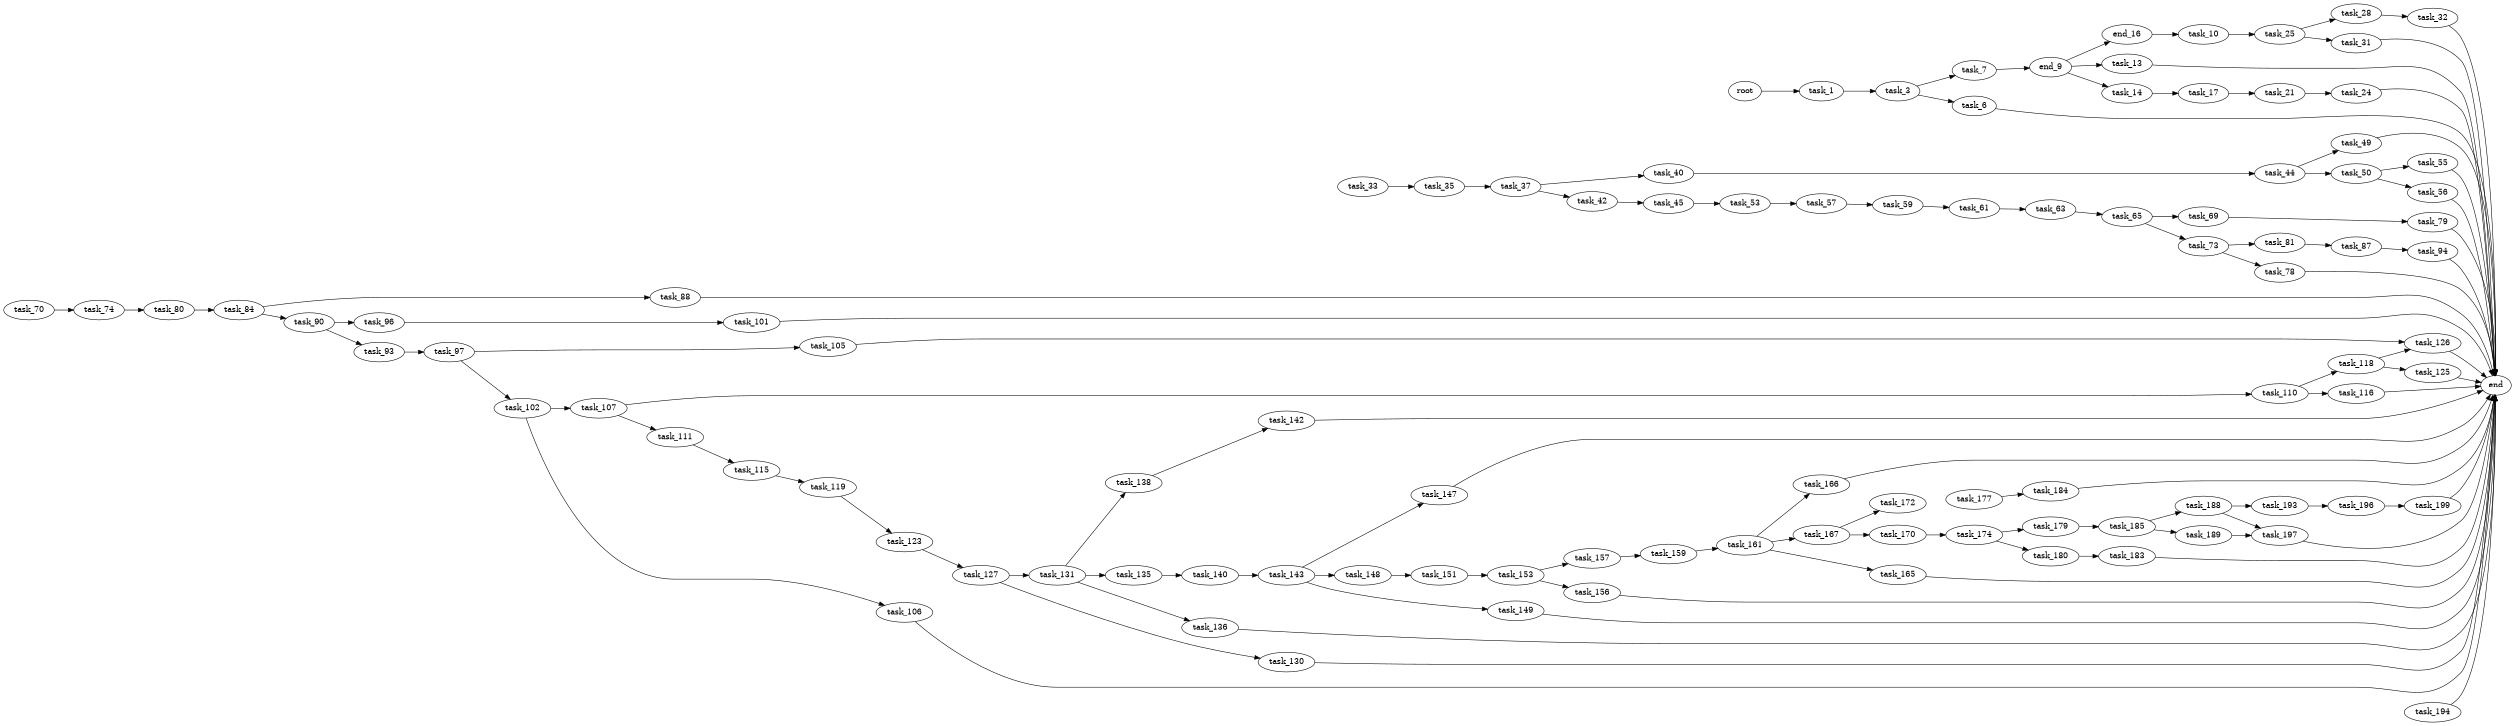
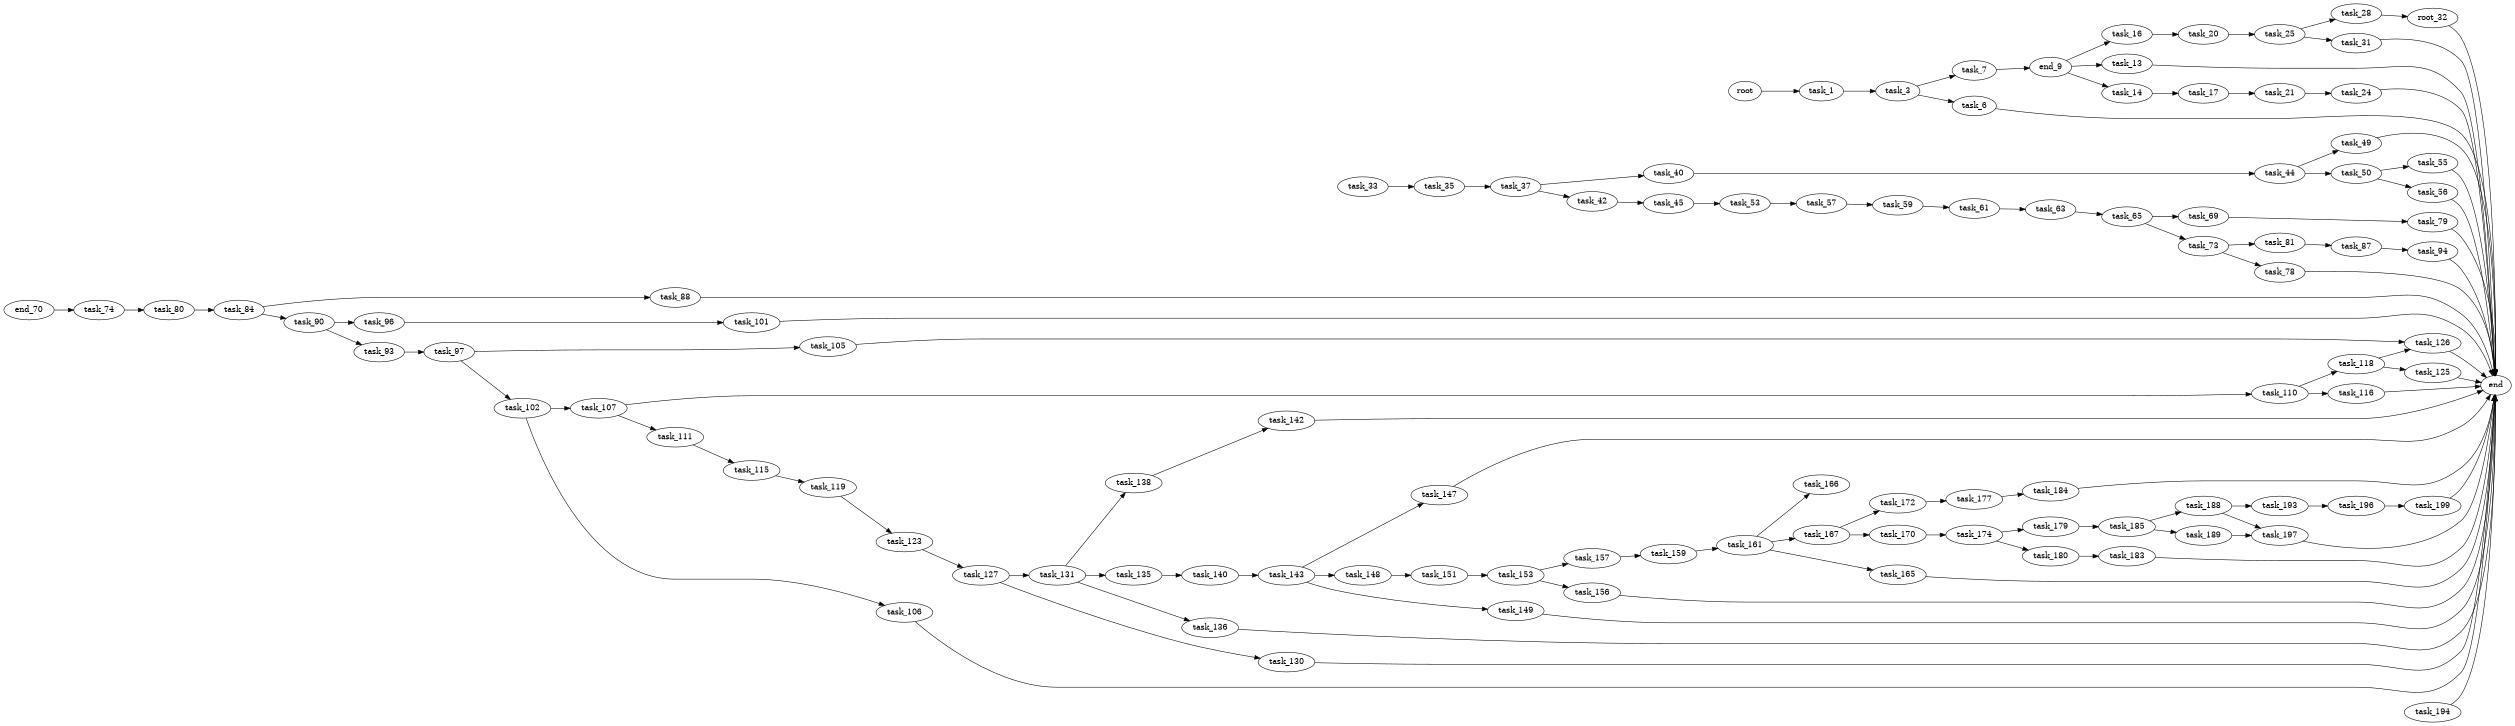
node "task_32": label "task_32" -> "root_32"
node "end_16": label "end_16" -> "task_16"
node "task_10": label "task_10" -> "task_20"
node "task_70": label "task_70" -> "end_70"
edge "task_166" -> "end": removed
edge "task_172" -> "task_177": added
